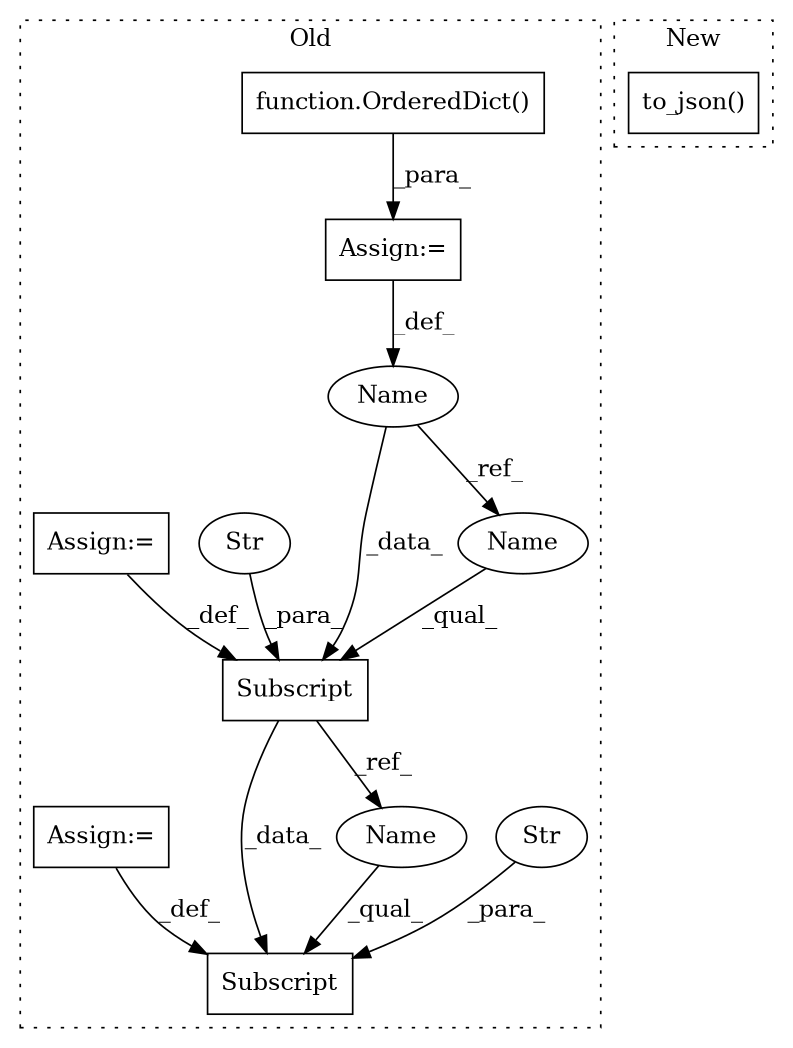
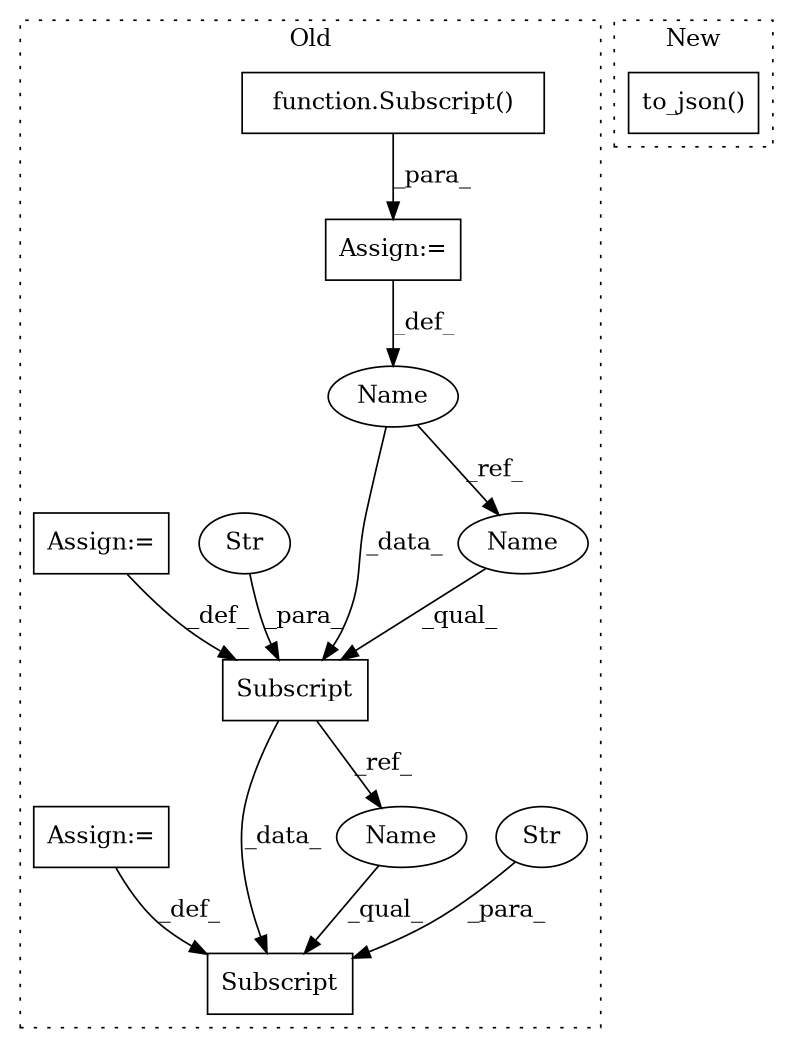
node "function.OrderedDict()": label "function.OrderedDict()" -> "function.Subscript()"
